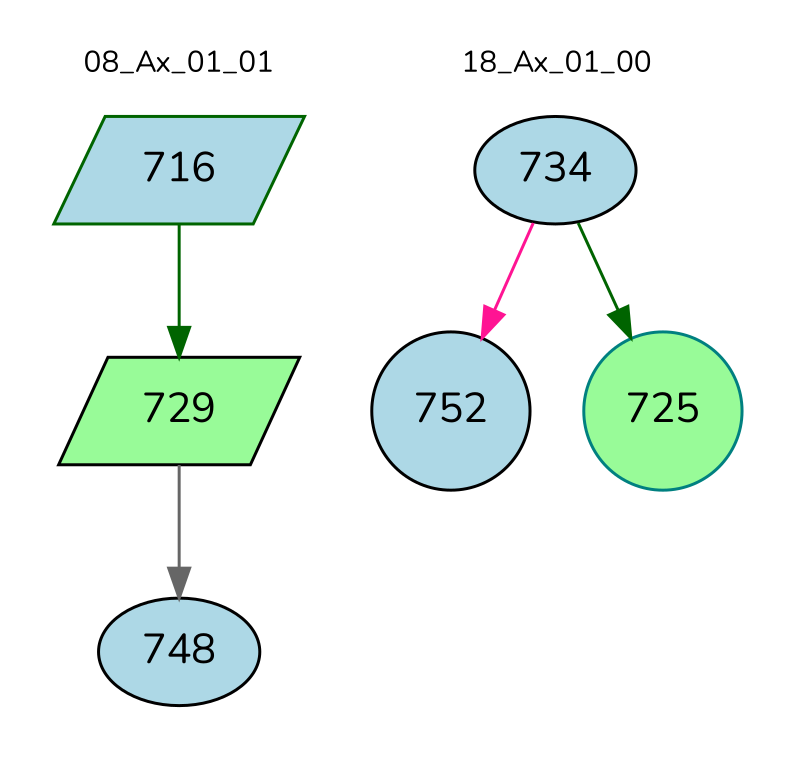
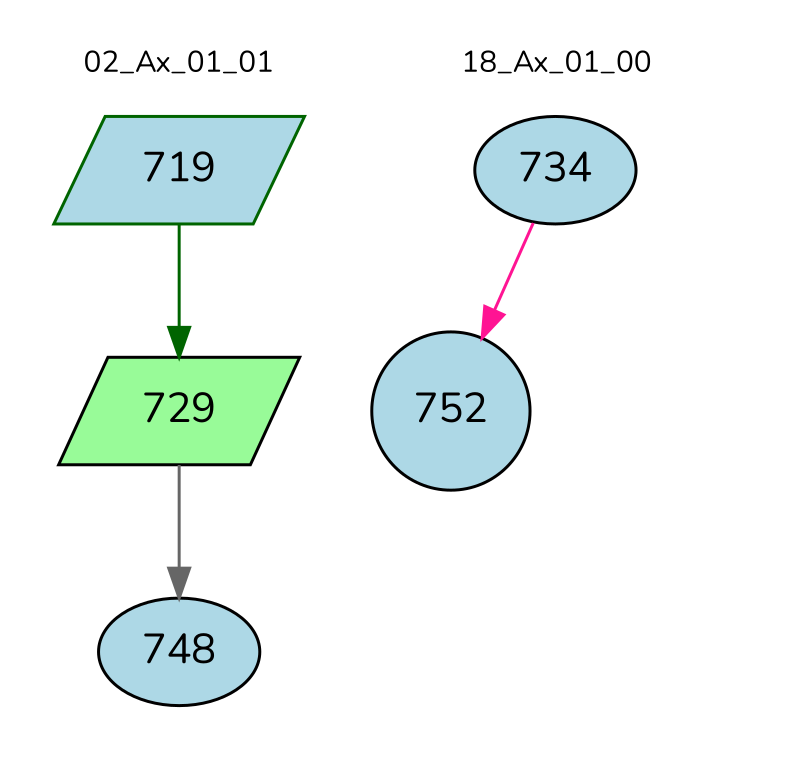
cluster "08_Ax_01_01": label "08_Ax_01_01" -> "02_Ax_01_01"
node "716": label "716" -> "719"
node "725": removed
